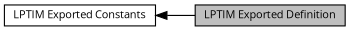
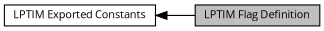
node "LPTIM Exported Definition": label "LPTIM Exported Definition" -> "LPTIM Flag Definition"
